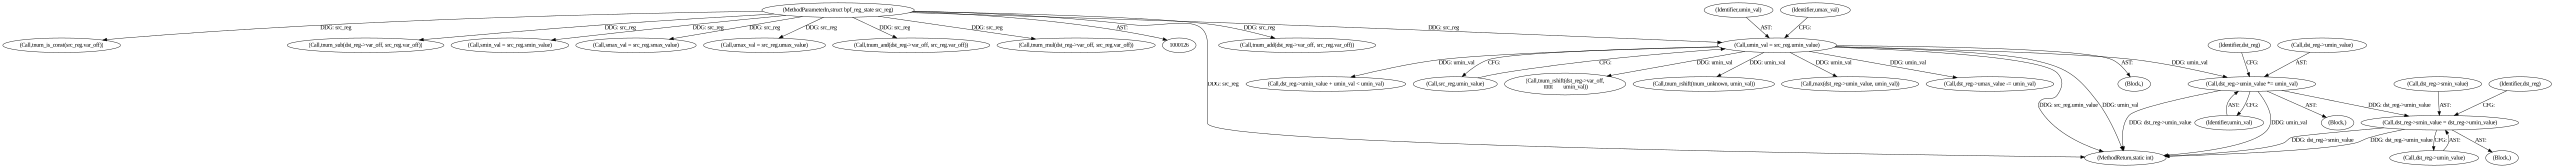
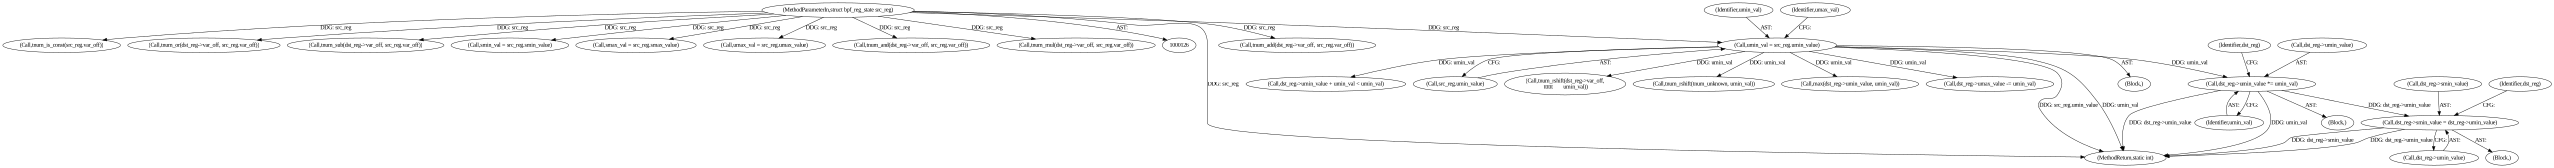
node "(Call,tnum_or(dst_reg->var_off, src_reg.var_off))": added
edge "(Call,src_reg.umin_value)" -> "(Call,umin_val = src_reg.umin_value)": label "CFG: " -> "AST: "
